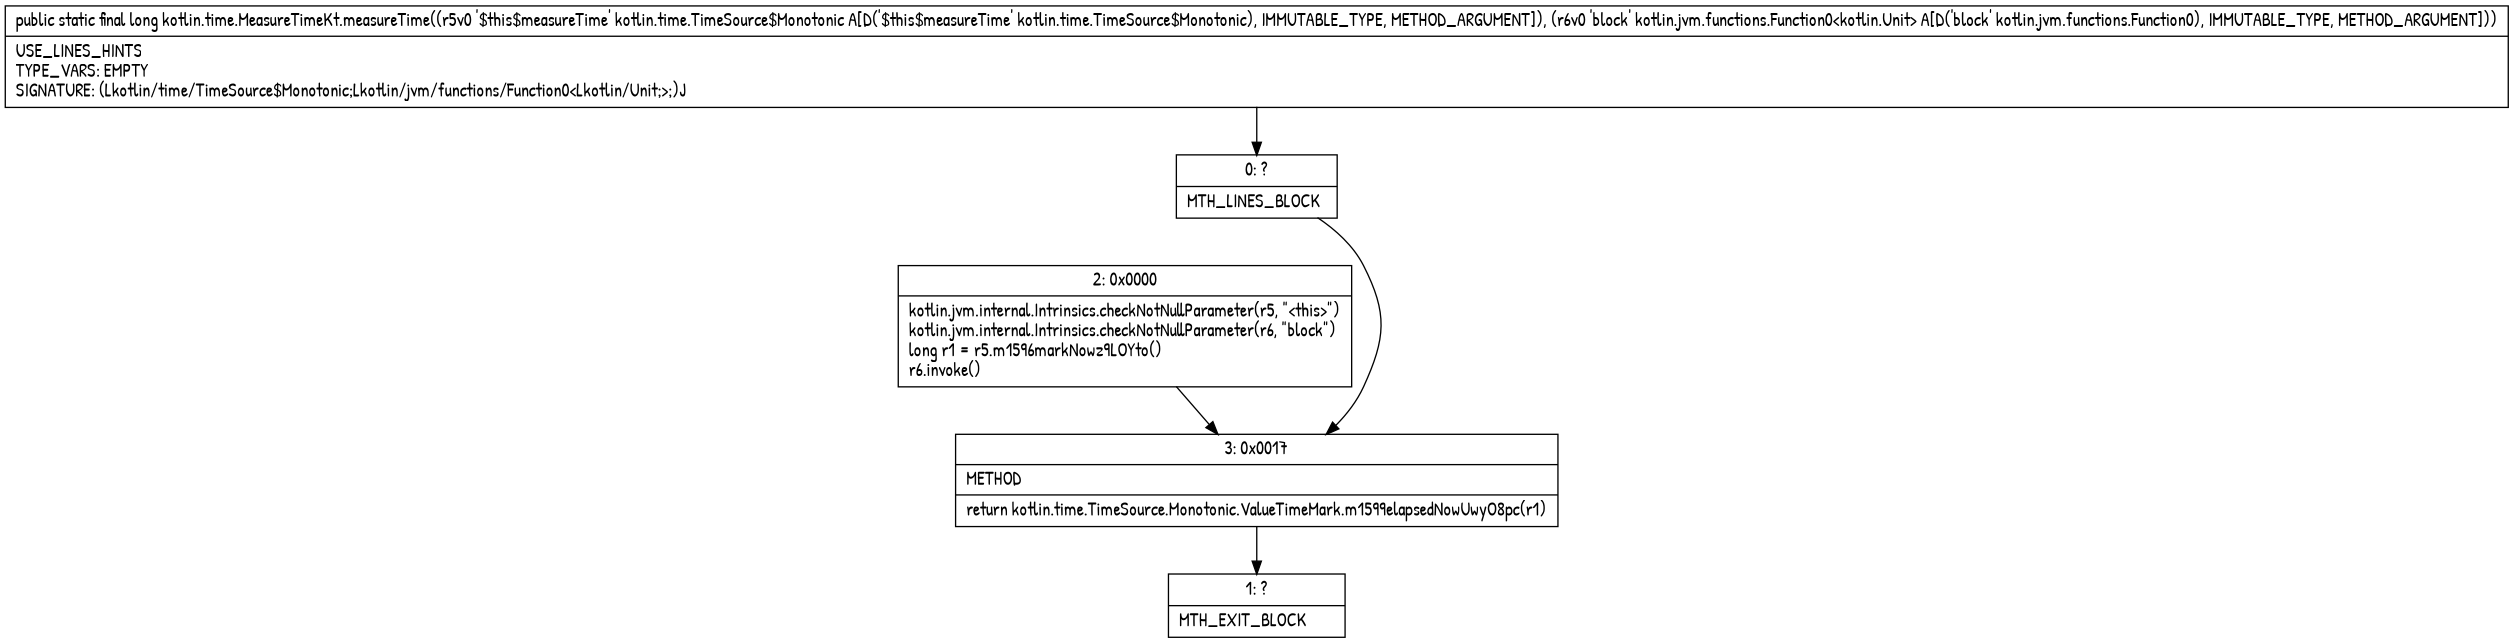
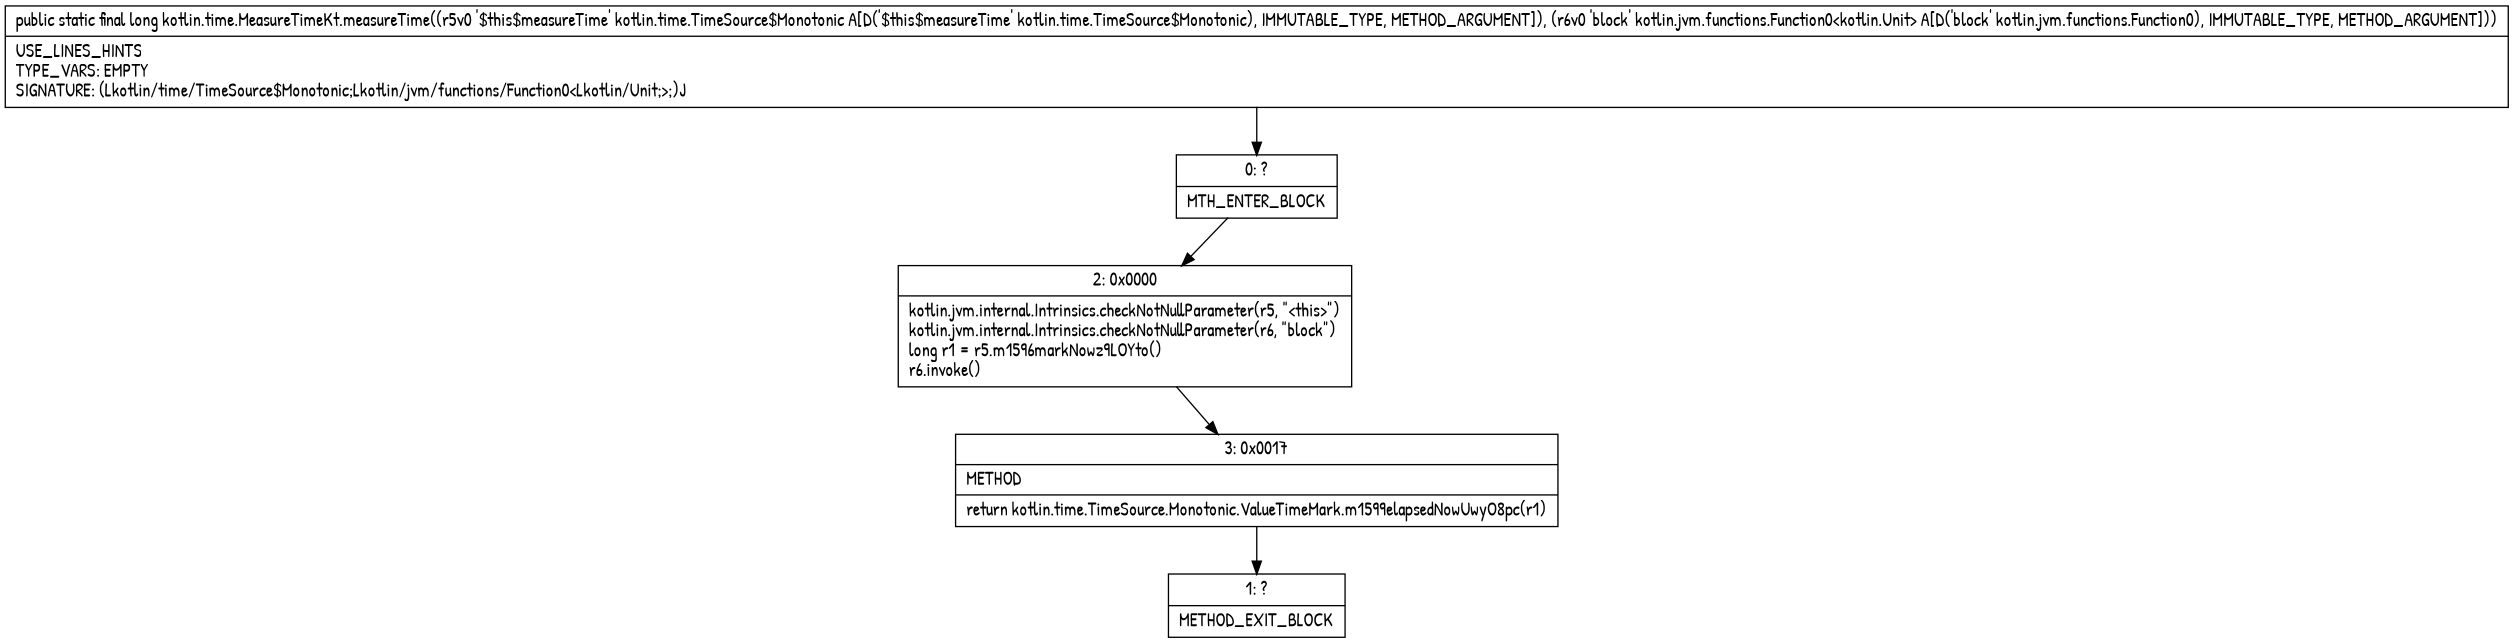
node "0: ?": text "MTH_LINES_BLOCK" -> "MTH_ENTER_BLOCK"
edge "0: ?" -> "3: 0x0017": now "0: ?" -> "2: 0x0000"
node "1: ?": text "MTH_EXIT_BLOCK" -> "METHOD_EXIT_BLOCK"
